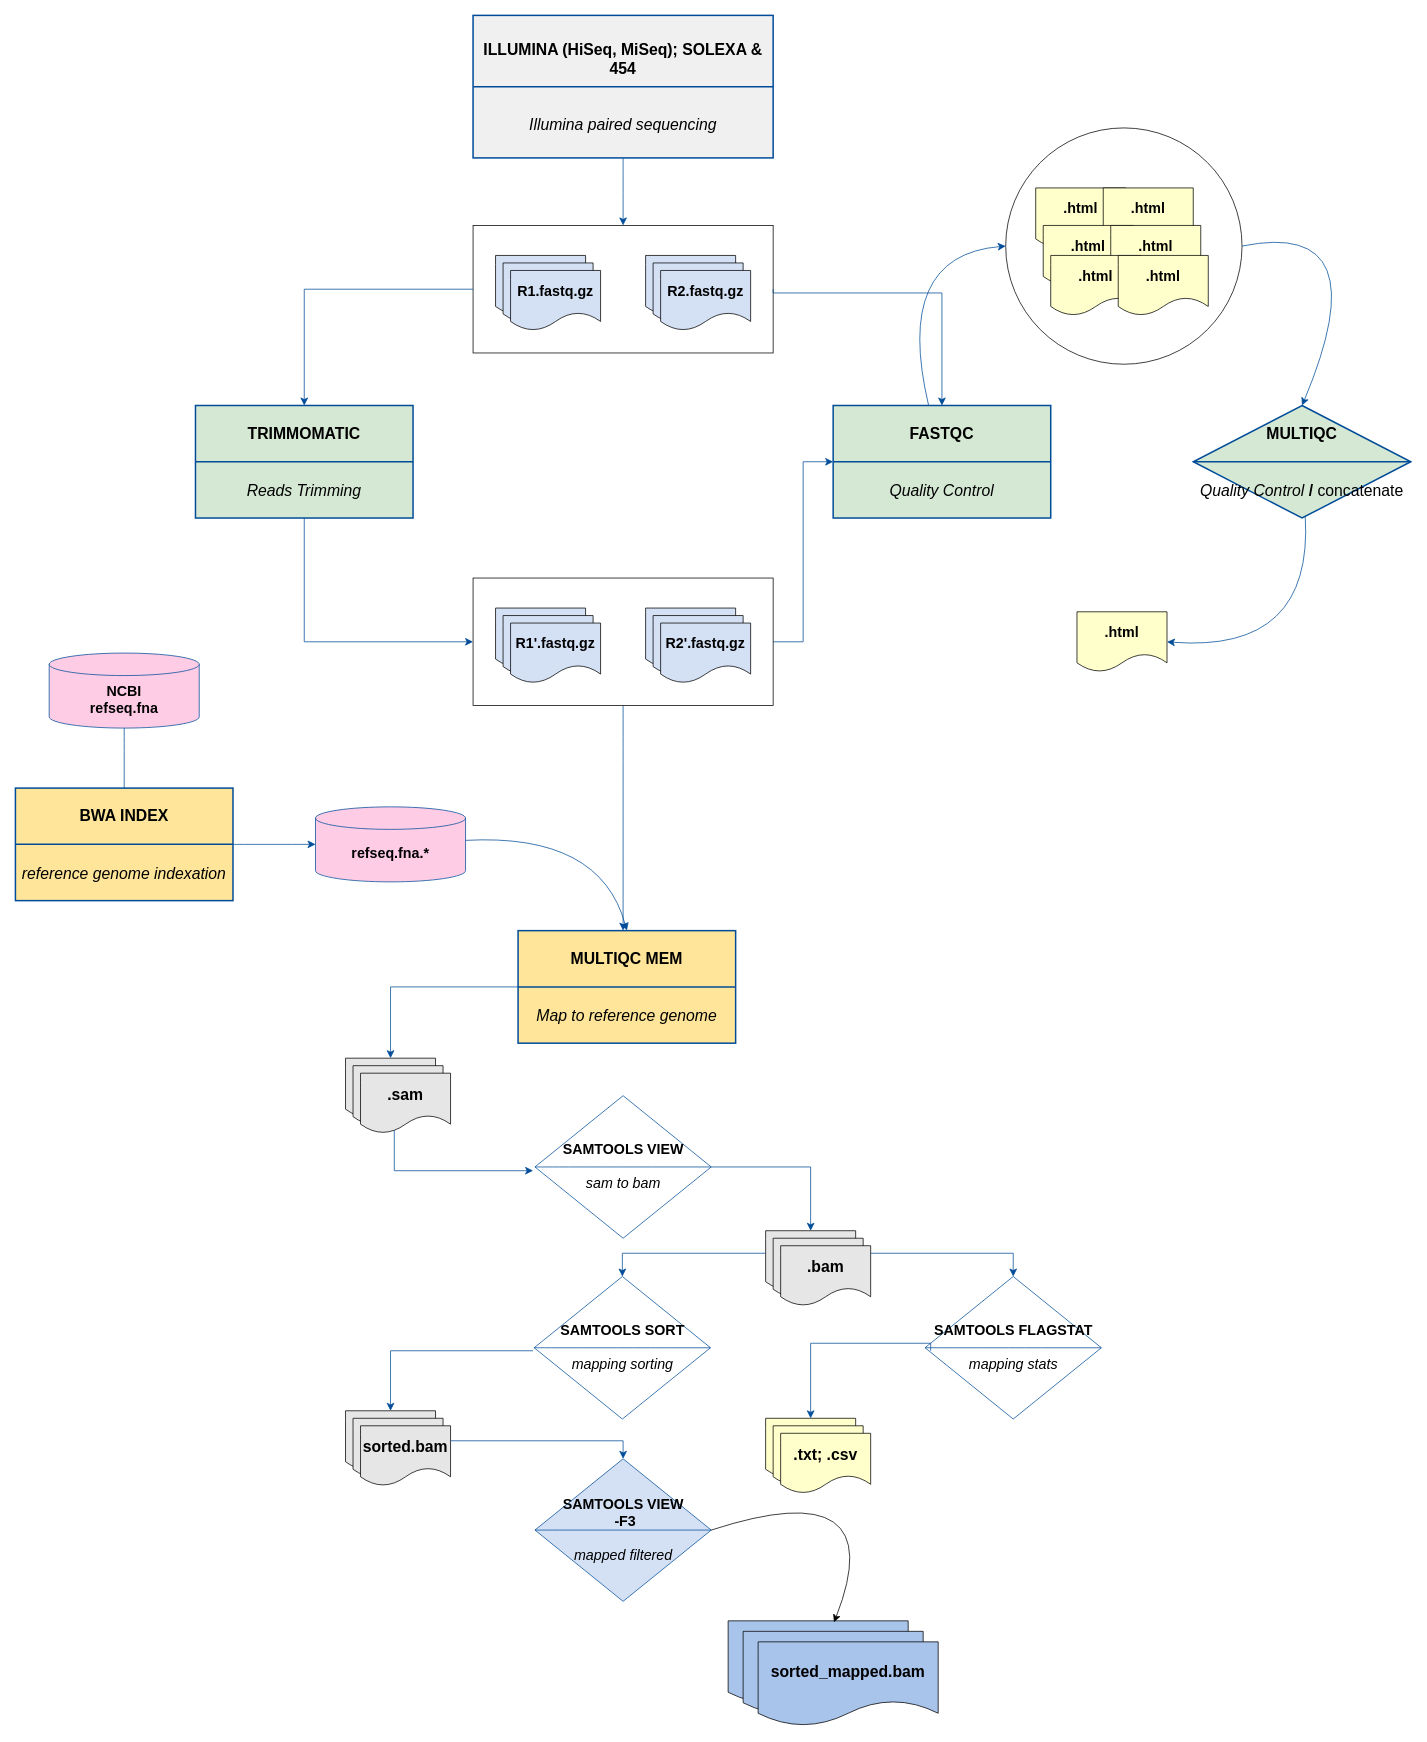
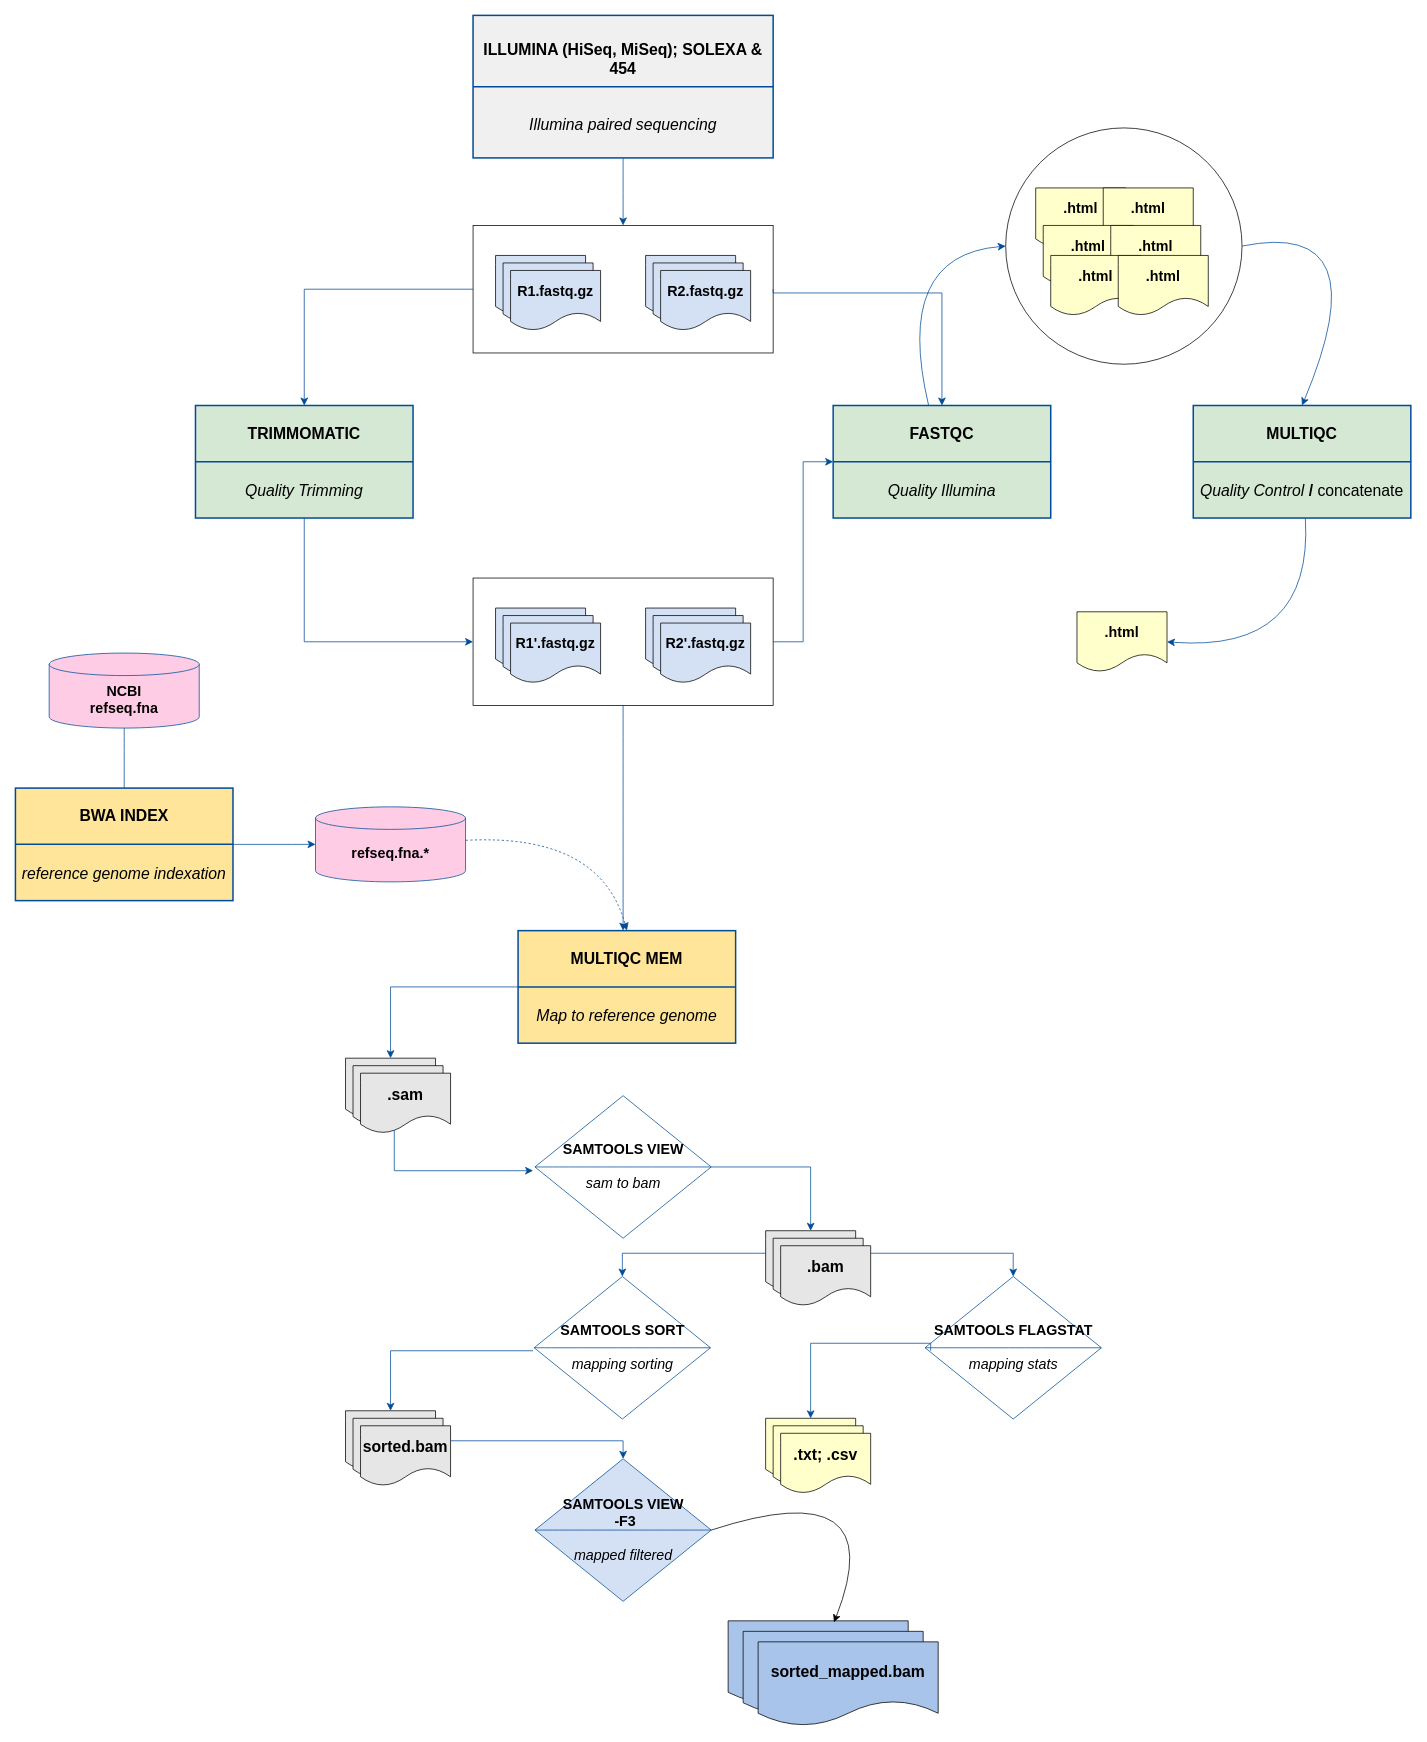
node "TRIMMOMATIC Reads Trimming": label "TRIMMOMATIC Reads Trimming" -> "TRIMMOMATIC Quality Trimming"
node "FASTQC Quality Control": label "FASTQC Quality Control" -> "FASTQC Quality Illumina"
node "MULTIQC Quality Control / concatenate": shape diamond -> rectangle
edge "refseq.fna.*" -> "MULTIQC MEM Map to reference genome": style solid -> dashed
